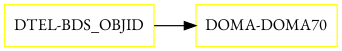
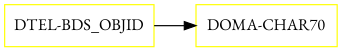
node "DOMA-DOMA70": label "DOMA-DOMA70" -> "DOMA-CHAR70"
